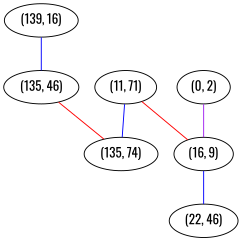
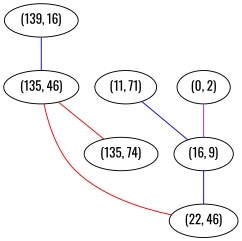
edge "(11, 71)" -- "(135, 74)": removed
edge "(11, 71)" -- "(16, 9)": color red -> blue
edge "(135, 46)" -- "(22, 46)": added
